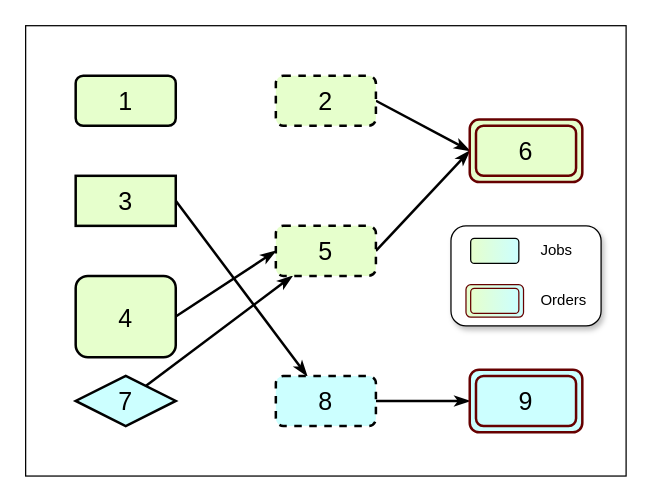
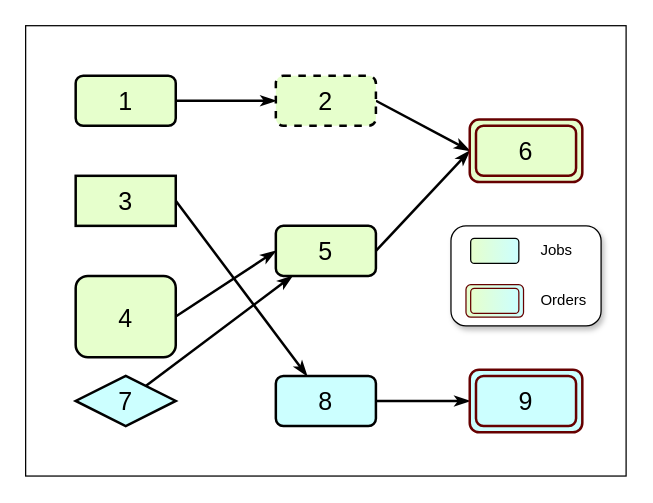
edge "1" -> "2": added
node "5": style dashed -> solid
node "8": style dashed -> solid
